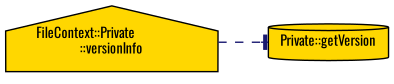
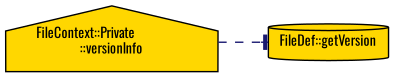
node "Private::getVersion": label "Private::getVersion" -> "FileDef::getVersion"
